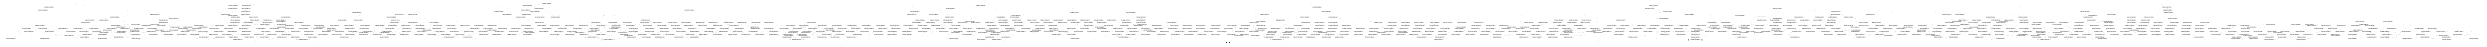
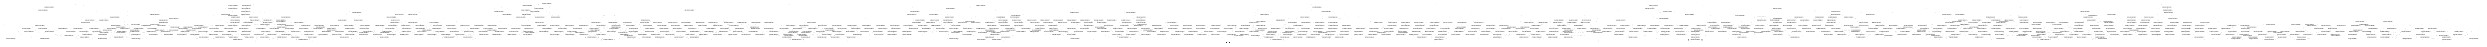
node "12370423672393241891 | 4586063508400298940 | 0": added
